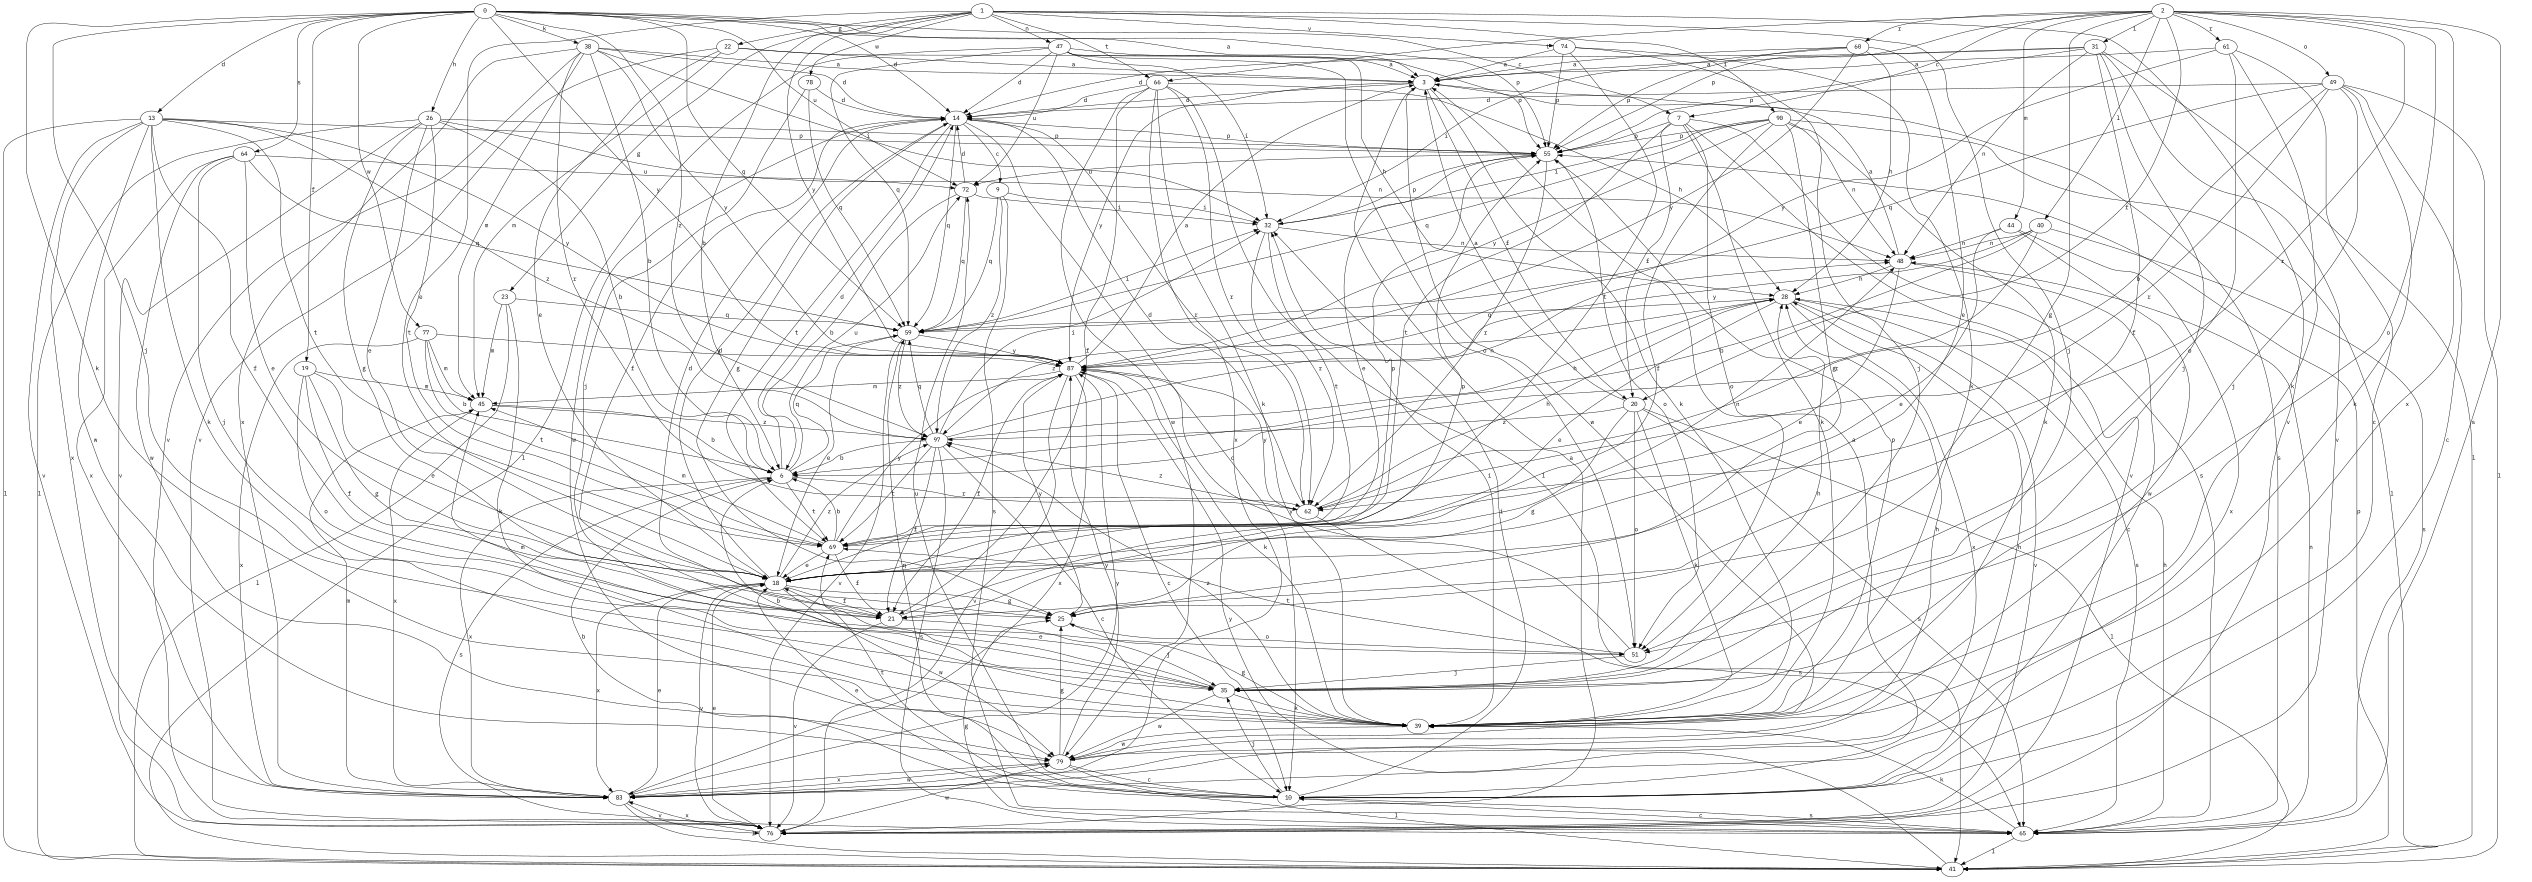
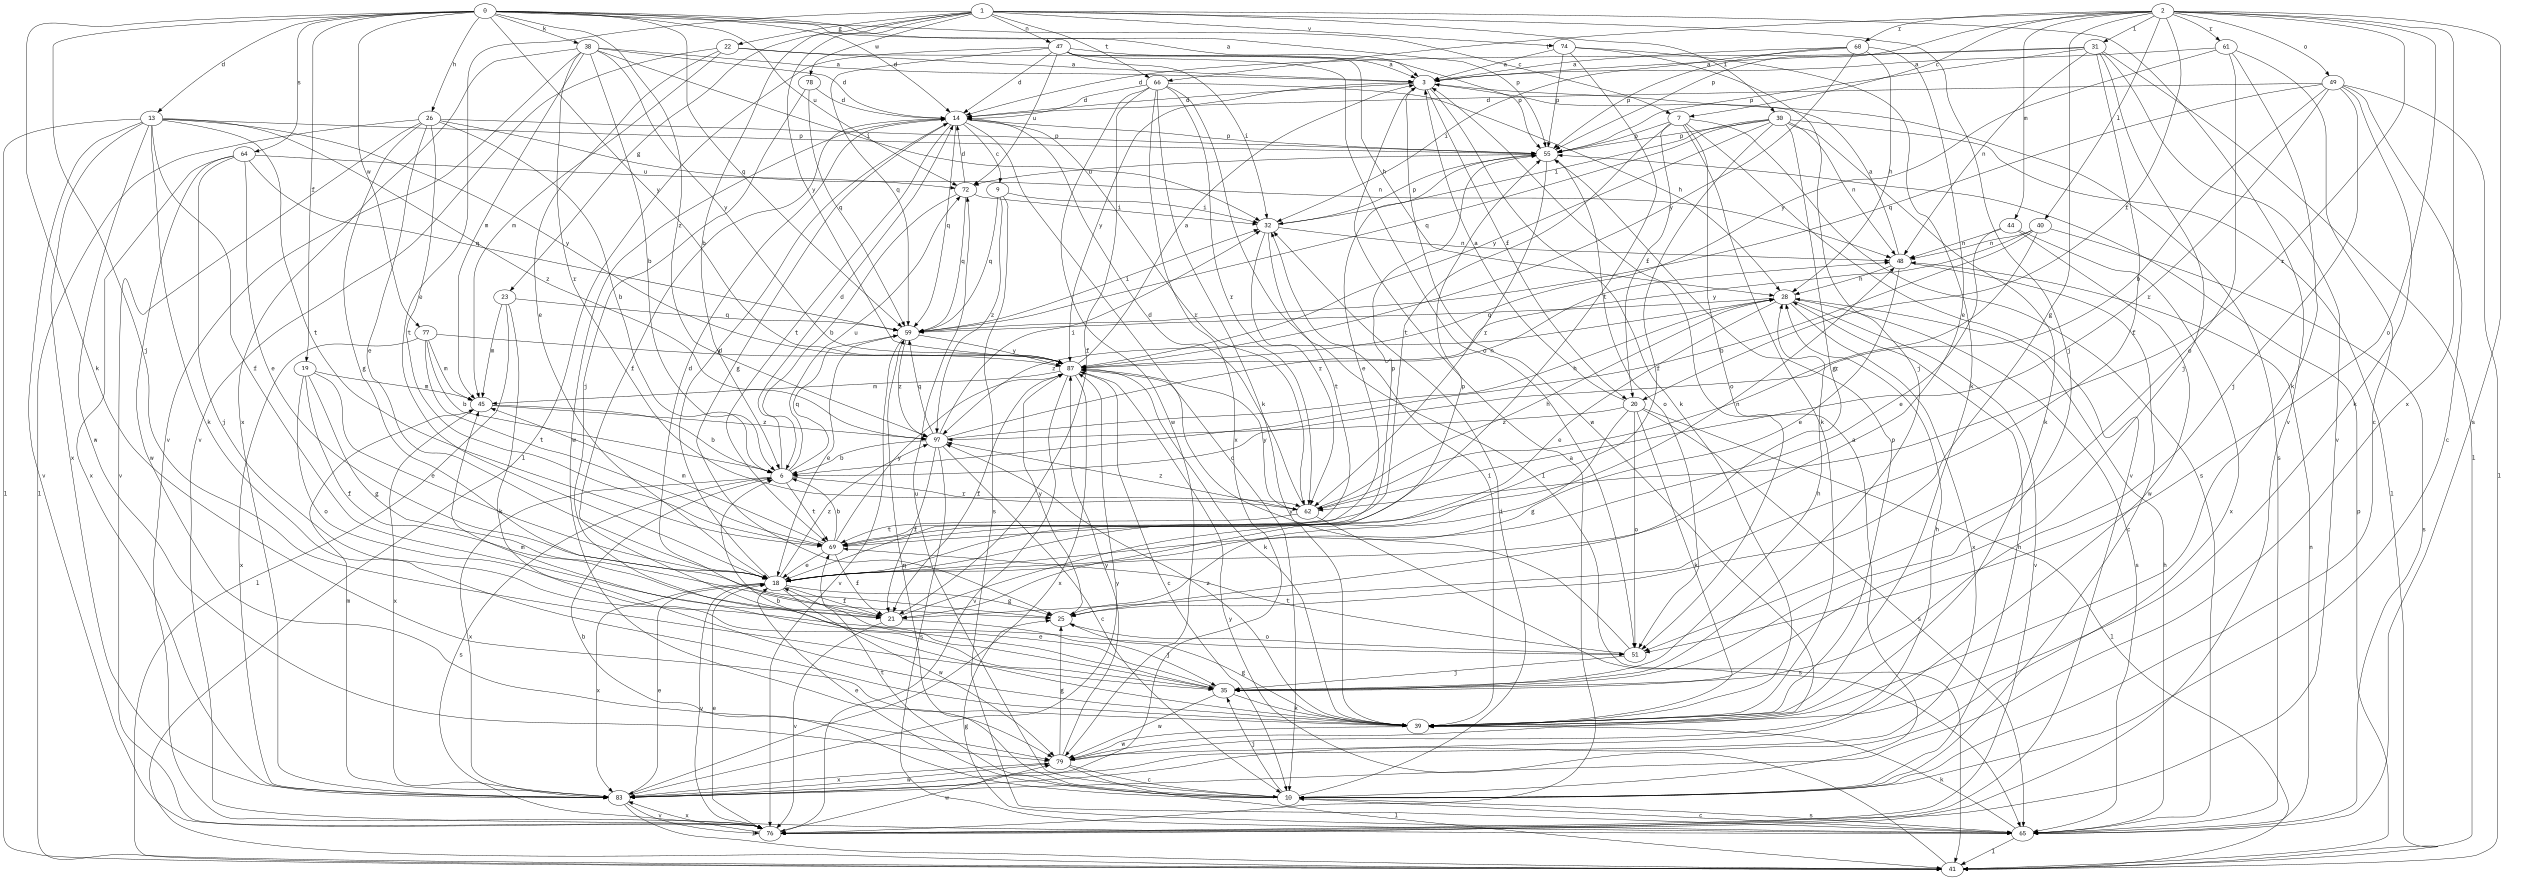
node "90": label "90" -> "30"
edge "97" -> "69": now "62" -> "69"
